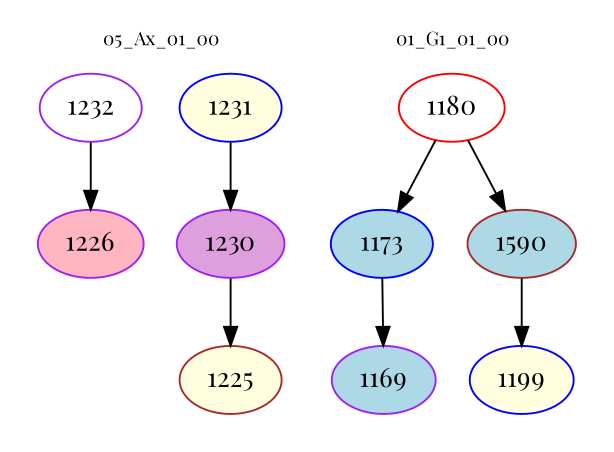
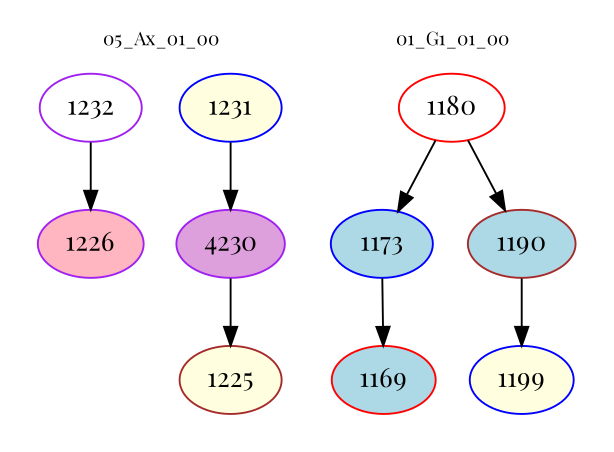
node "1230": label "1230" -> "4230"
node "1590": label "1590" -> "1190"
node "1169": color purple -> red
